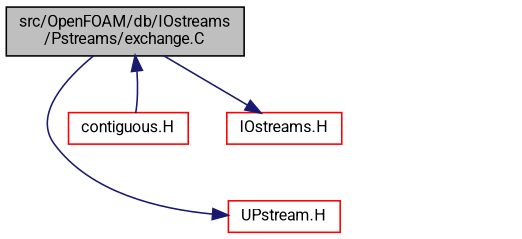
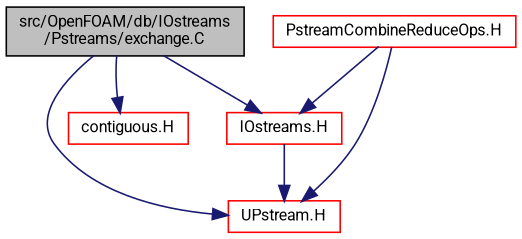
node "PstreamCombineReduceOps.H": added
edge "contiguous.H" -> "src/OpenFOAM/db/IOstreams /Pstreams/exchange.C": reversed
edge "IOstreams.H" -> "UPstream.H": added
